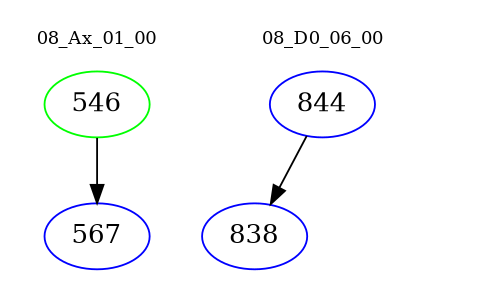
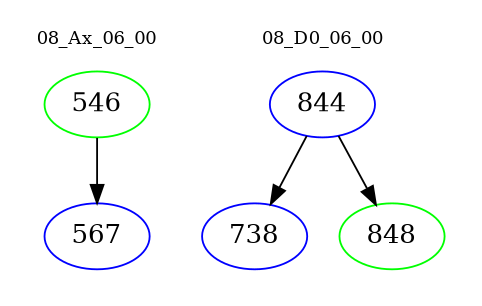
cluster "08_Ax_01_00": label "08_Ax_01_00" -> "08_Ax_06_00"
node "838": label "838" -> "738"
node "848": added
